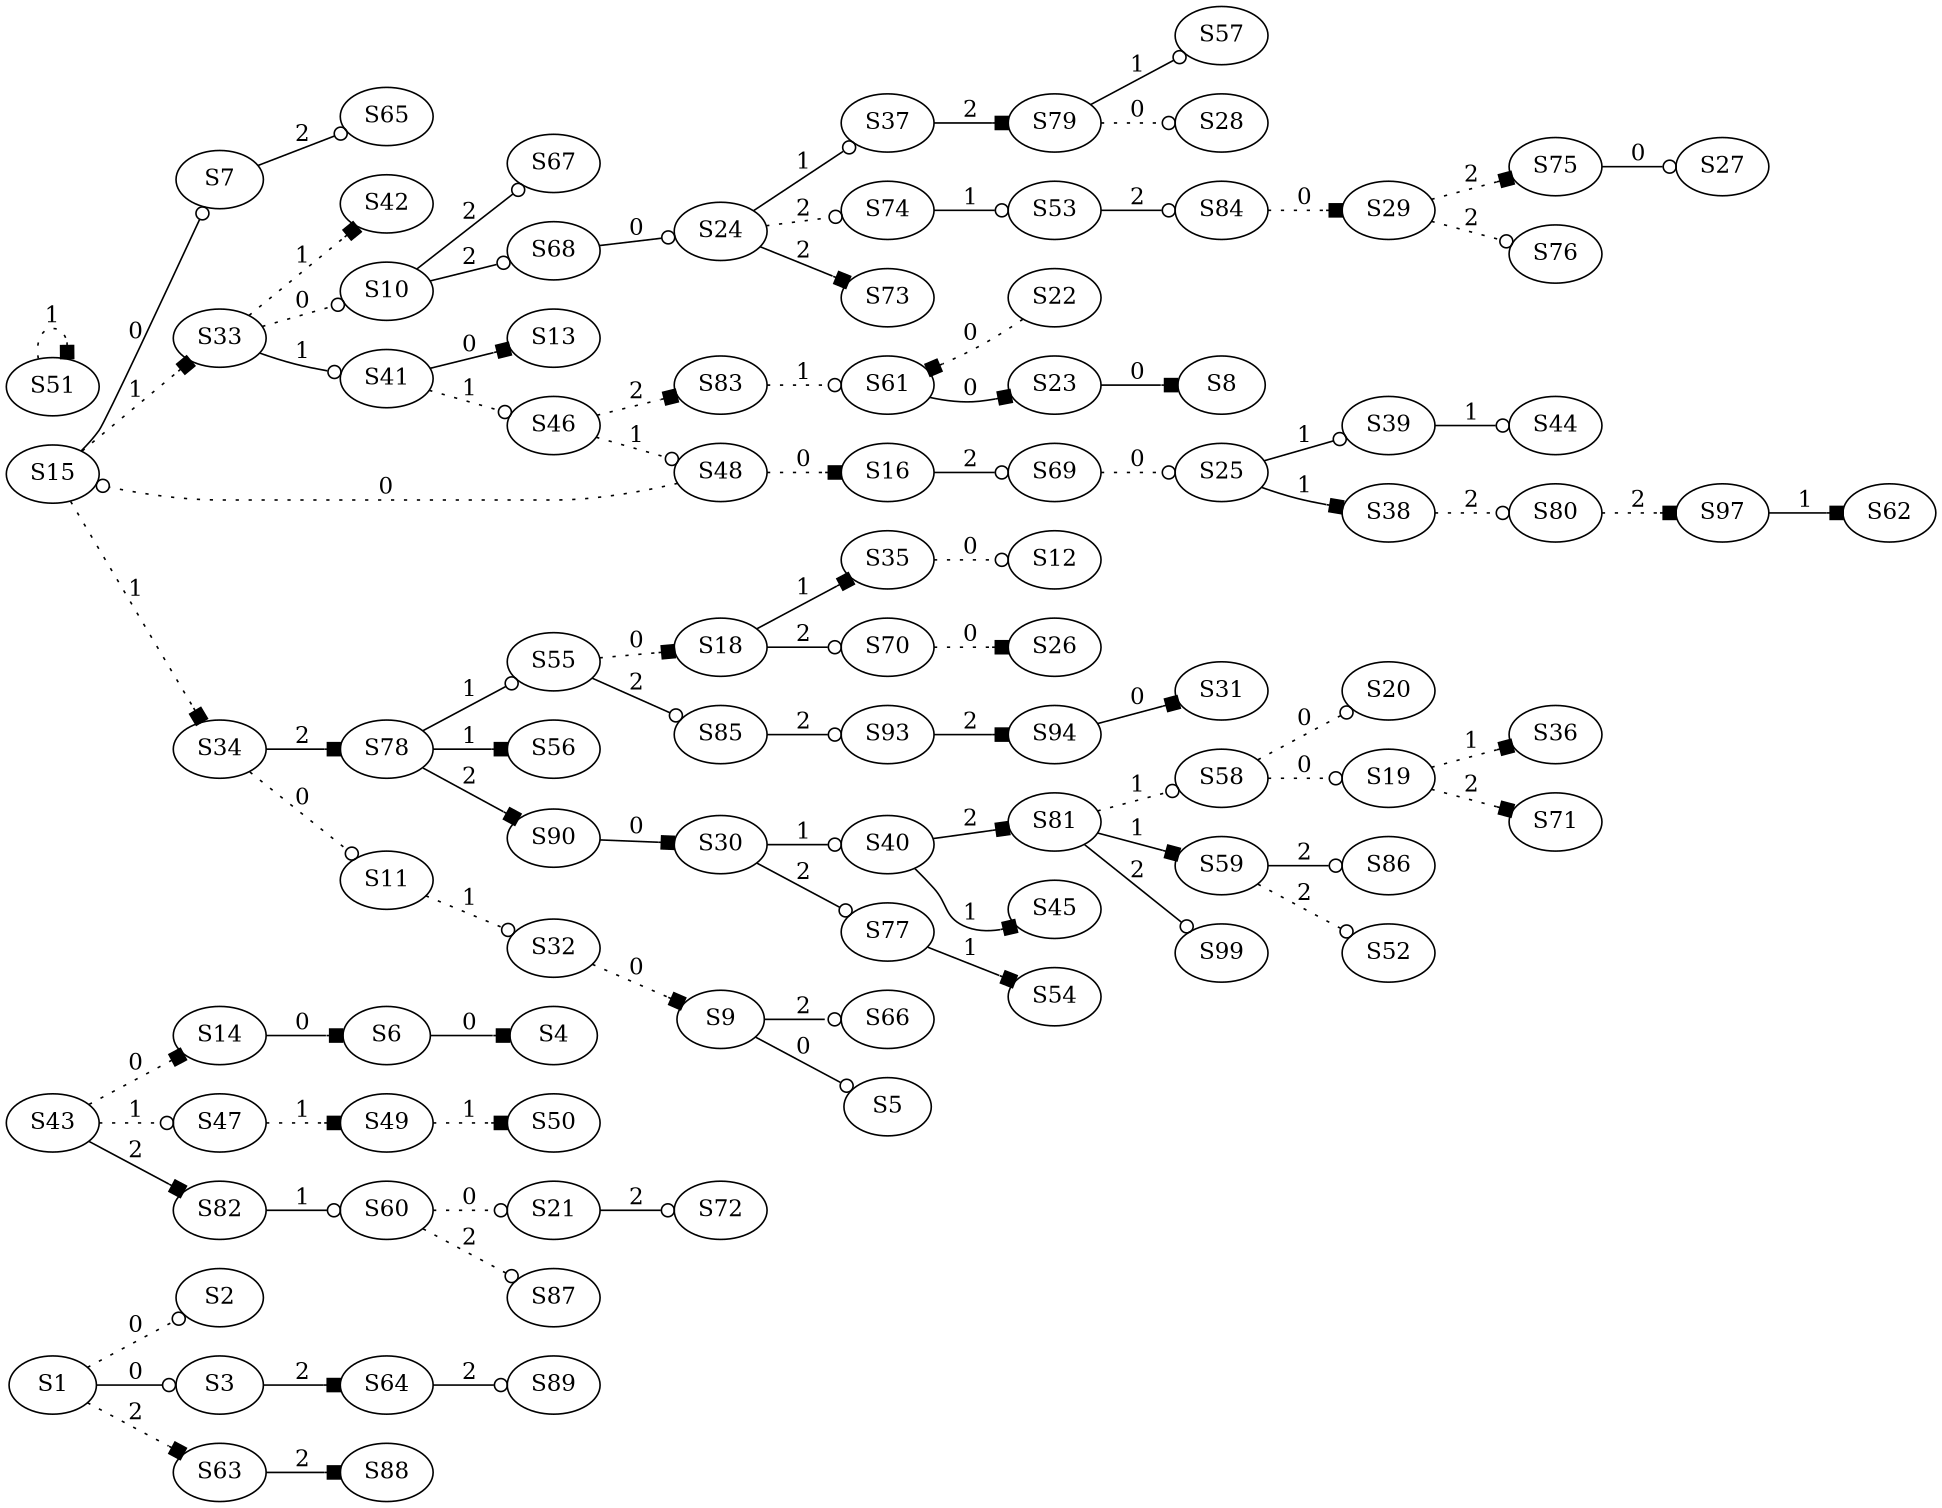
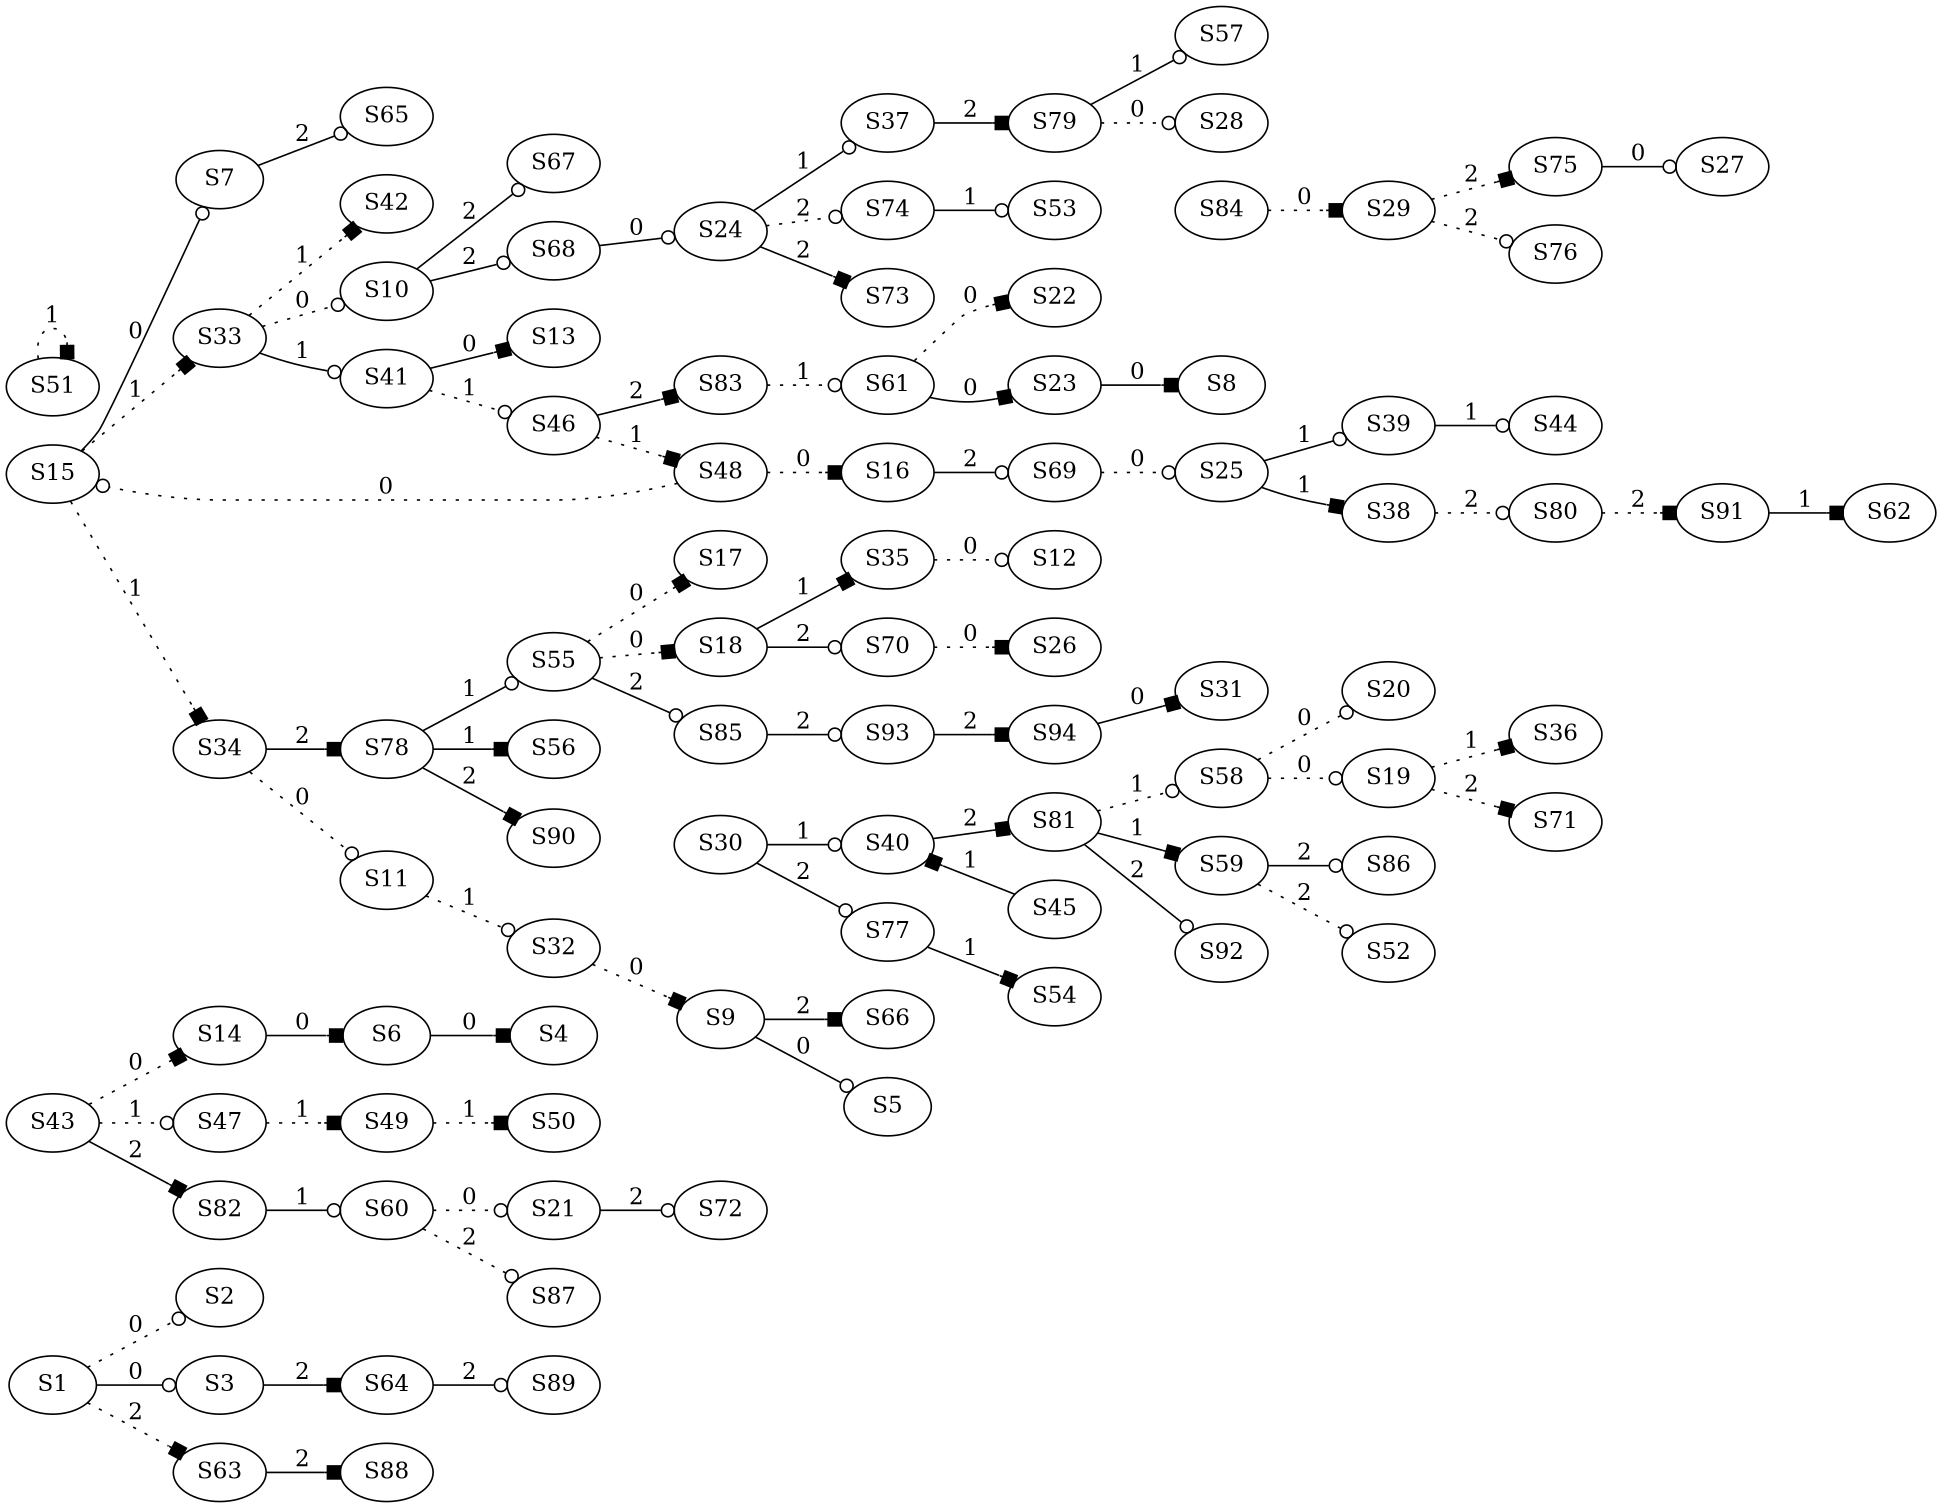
edge "S53" -> "S84": removed, label "2"
edge "S22" -> "S61": reversed
edge "S46" -> "S83": style dotted -> solid
edge "S46" -> "S48": arrowhead odot -> box
node "S97": label "S97" -> "S91"
node "S17": added
edge "S90" -> "S30": removed, label "0"
edge "S40" -> "S45": reversed
node "S99": label "S99" -> "S92"
edge "S9" -> "S66": arrowhead odot -> box
